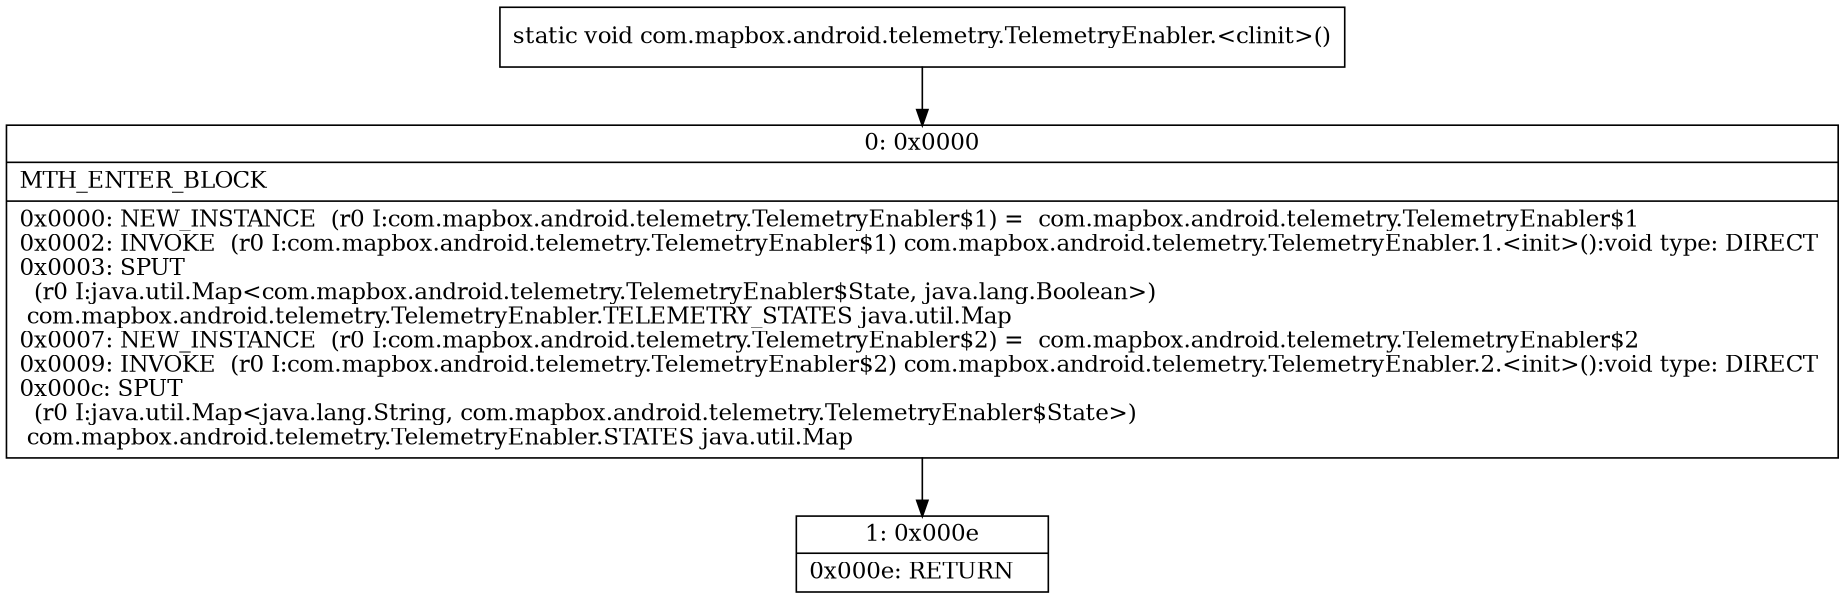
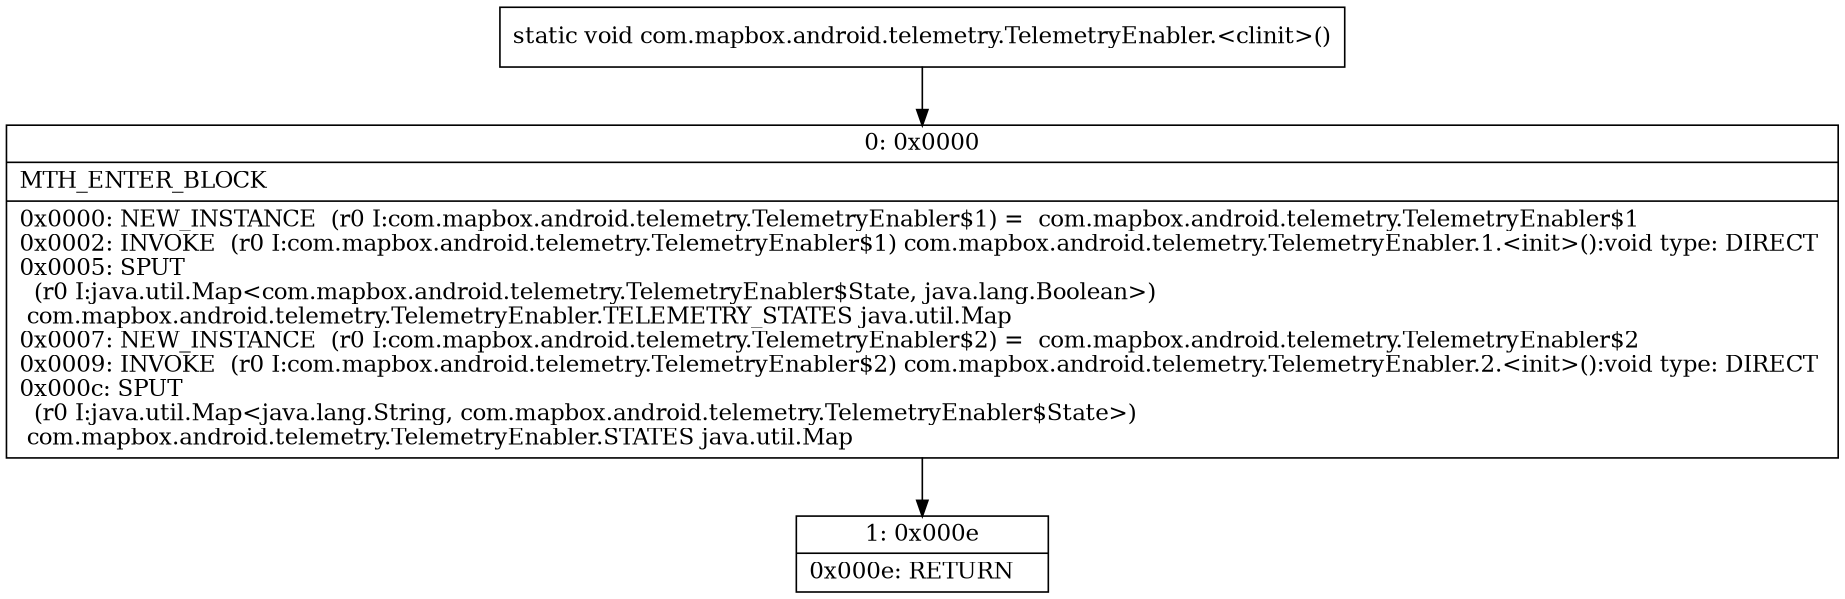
node "0: 0x0000": text "0x0003: SPUT" -> "0x0005: SPUT"
